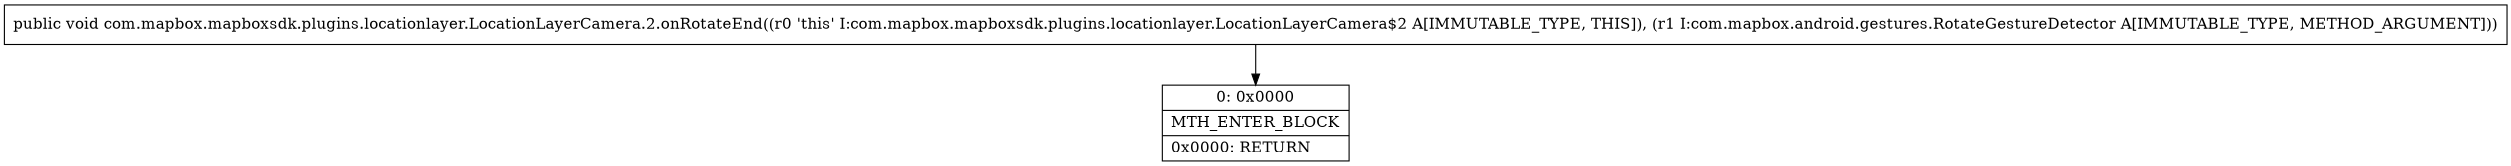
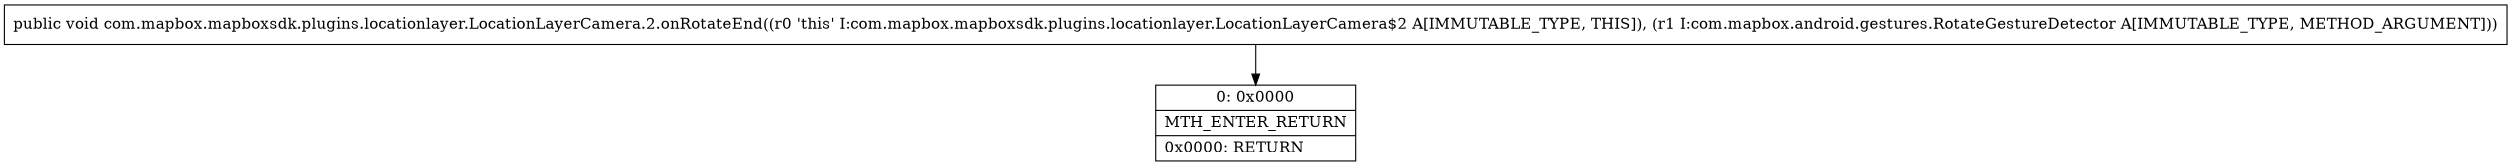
node "0: 0x0000": text "MTH_ENTER_BLOCK" -> "MTH_ENTER_RETURN"
